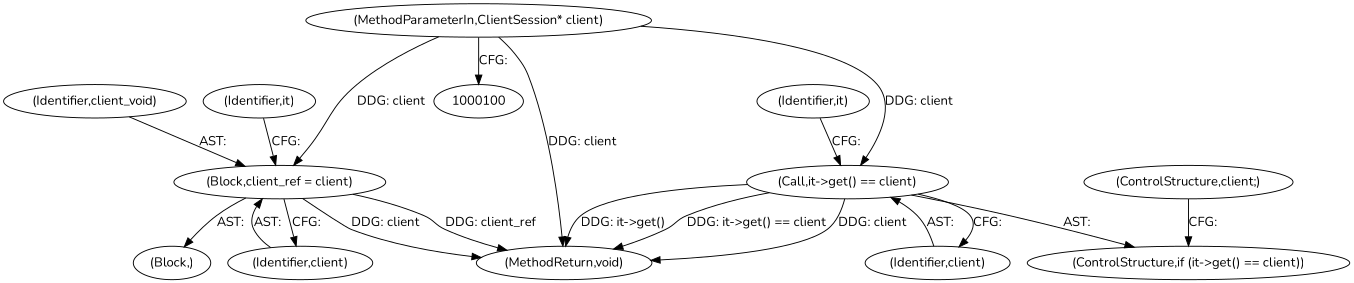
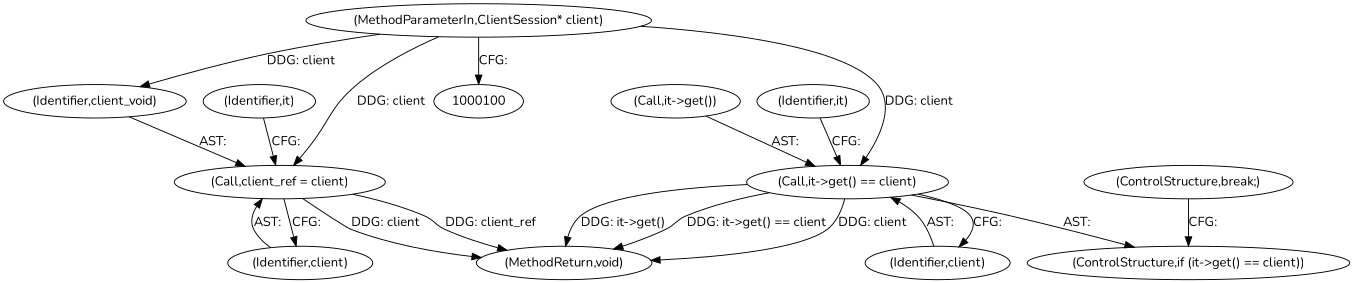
node "(Call,it->get())": added
edge "(MethodParameterIn,ClientSession* client)" -> "(MethodReturn,void)": now "(MethodParameterIn,ClientSession* client)" -> "(Identifier,client_void)"
node "(Block,client_ref = client)": label "(Block,client_ref = client)" -> "(Call,client_ref = client)"
node "(ControlStructure,client;)": label "(ControlStructure,client;)" -> "(ControlStructure,break;)"
node "(Block,)": removed
